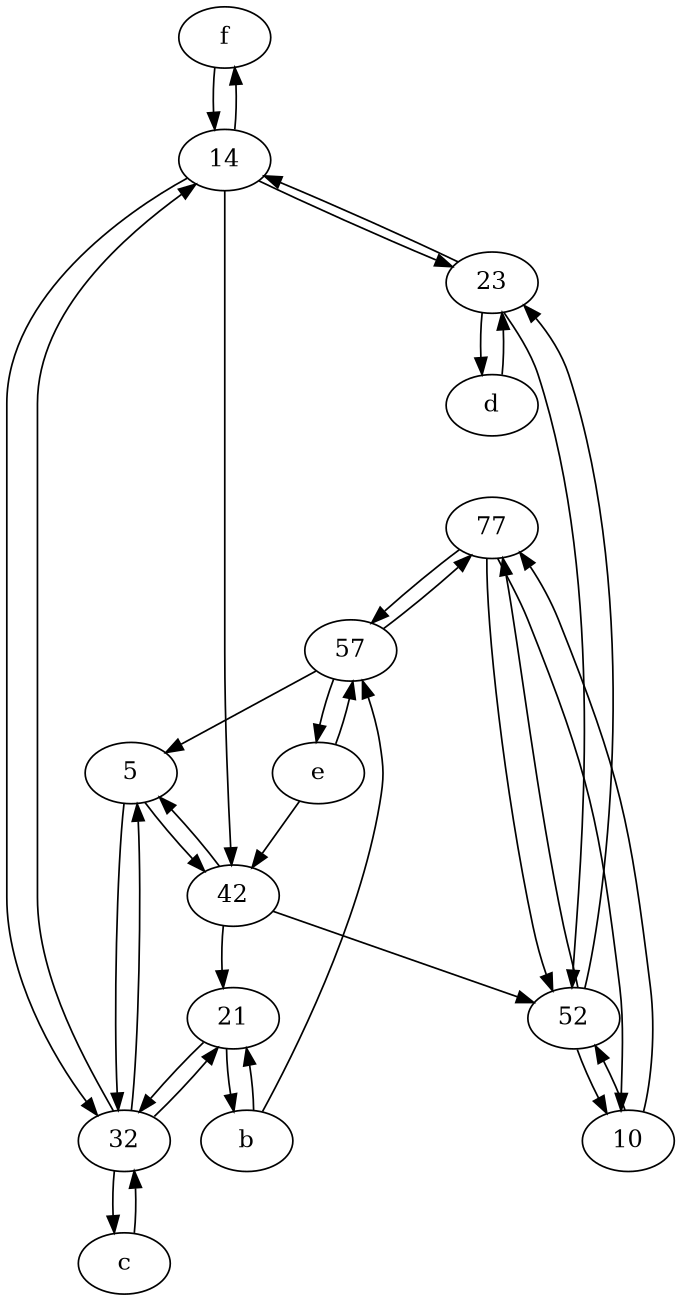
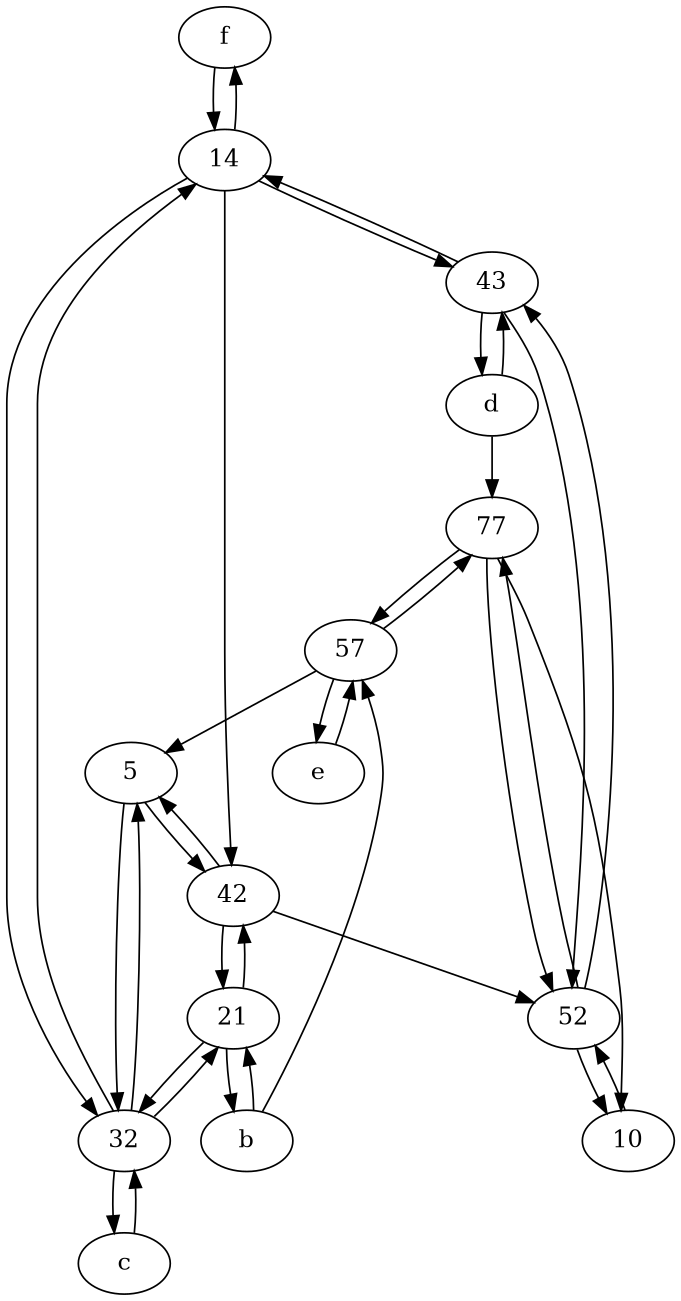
node "23": label "23" -> "43"
edge "e" -> "42": now "21" -> "42"
edge "10" -> "77": now "d" -> "77"
